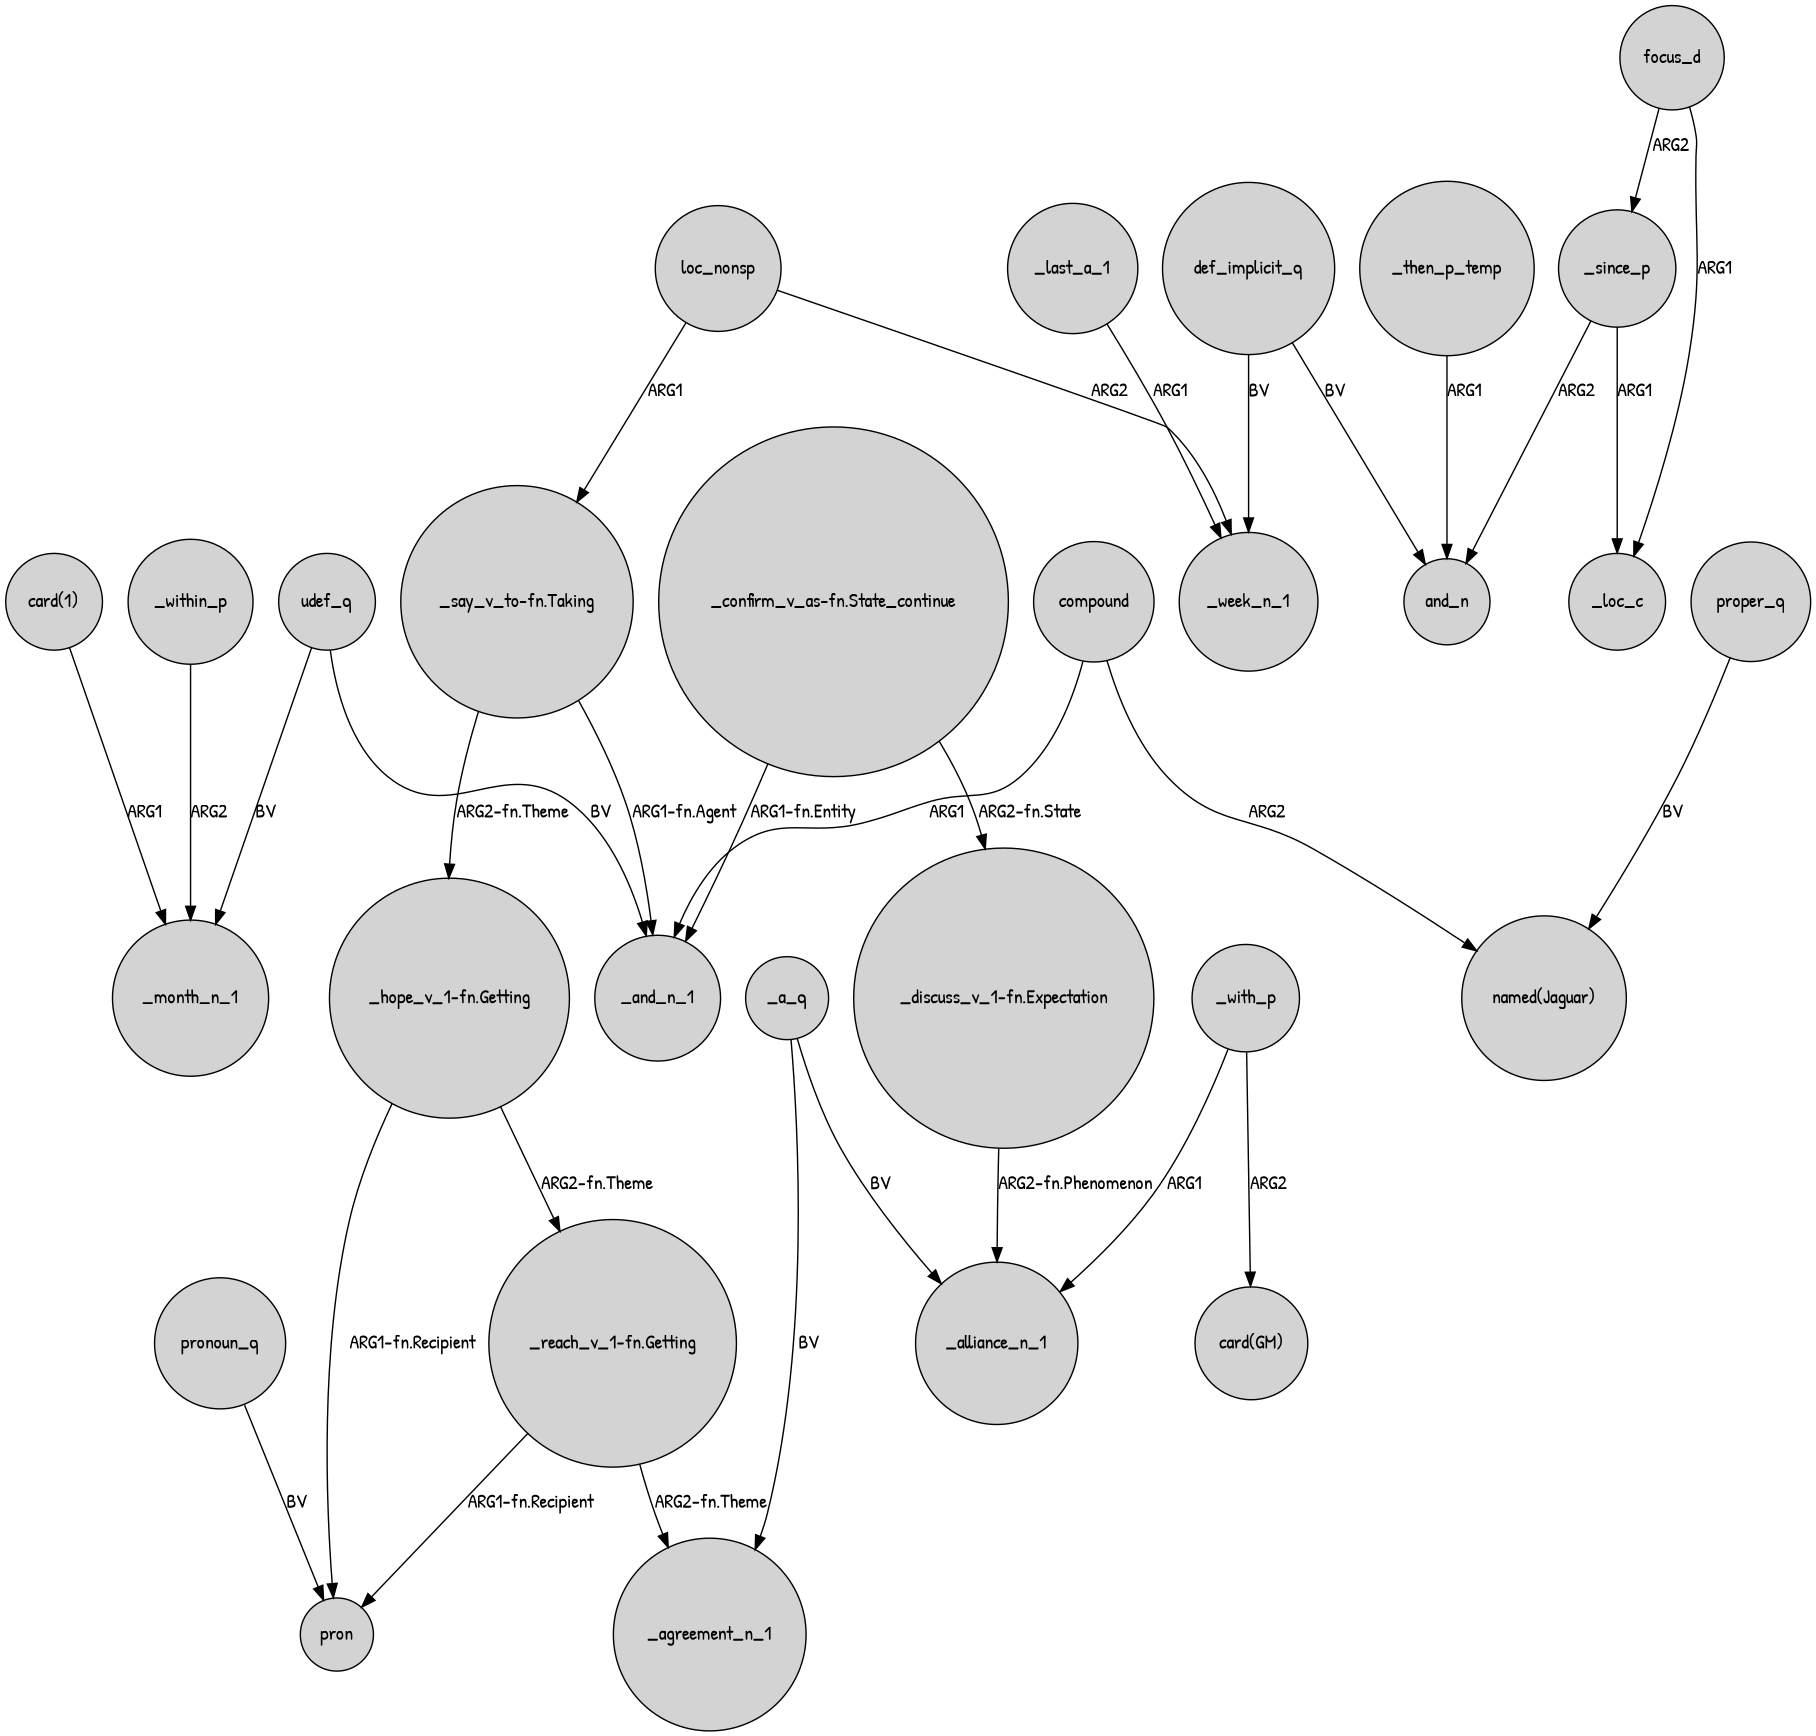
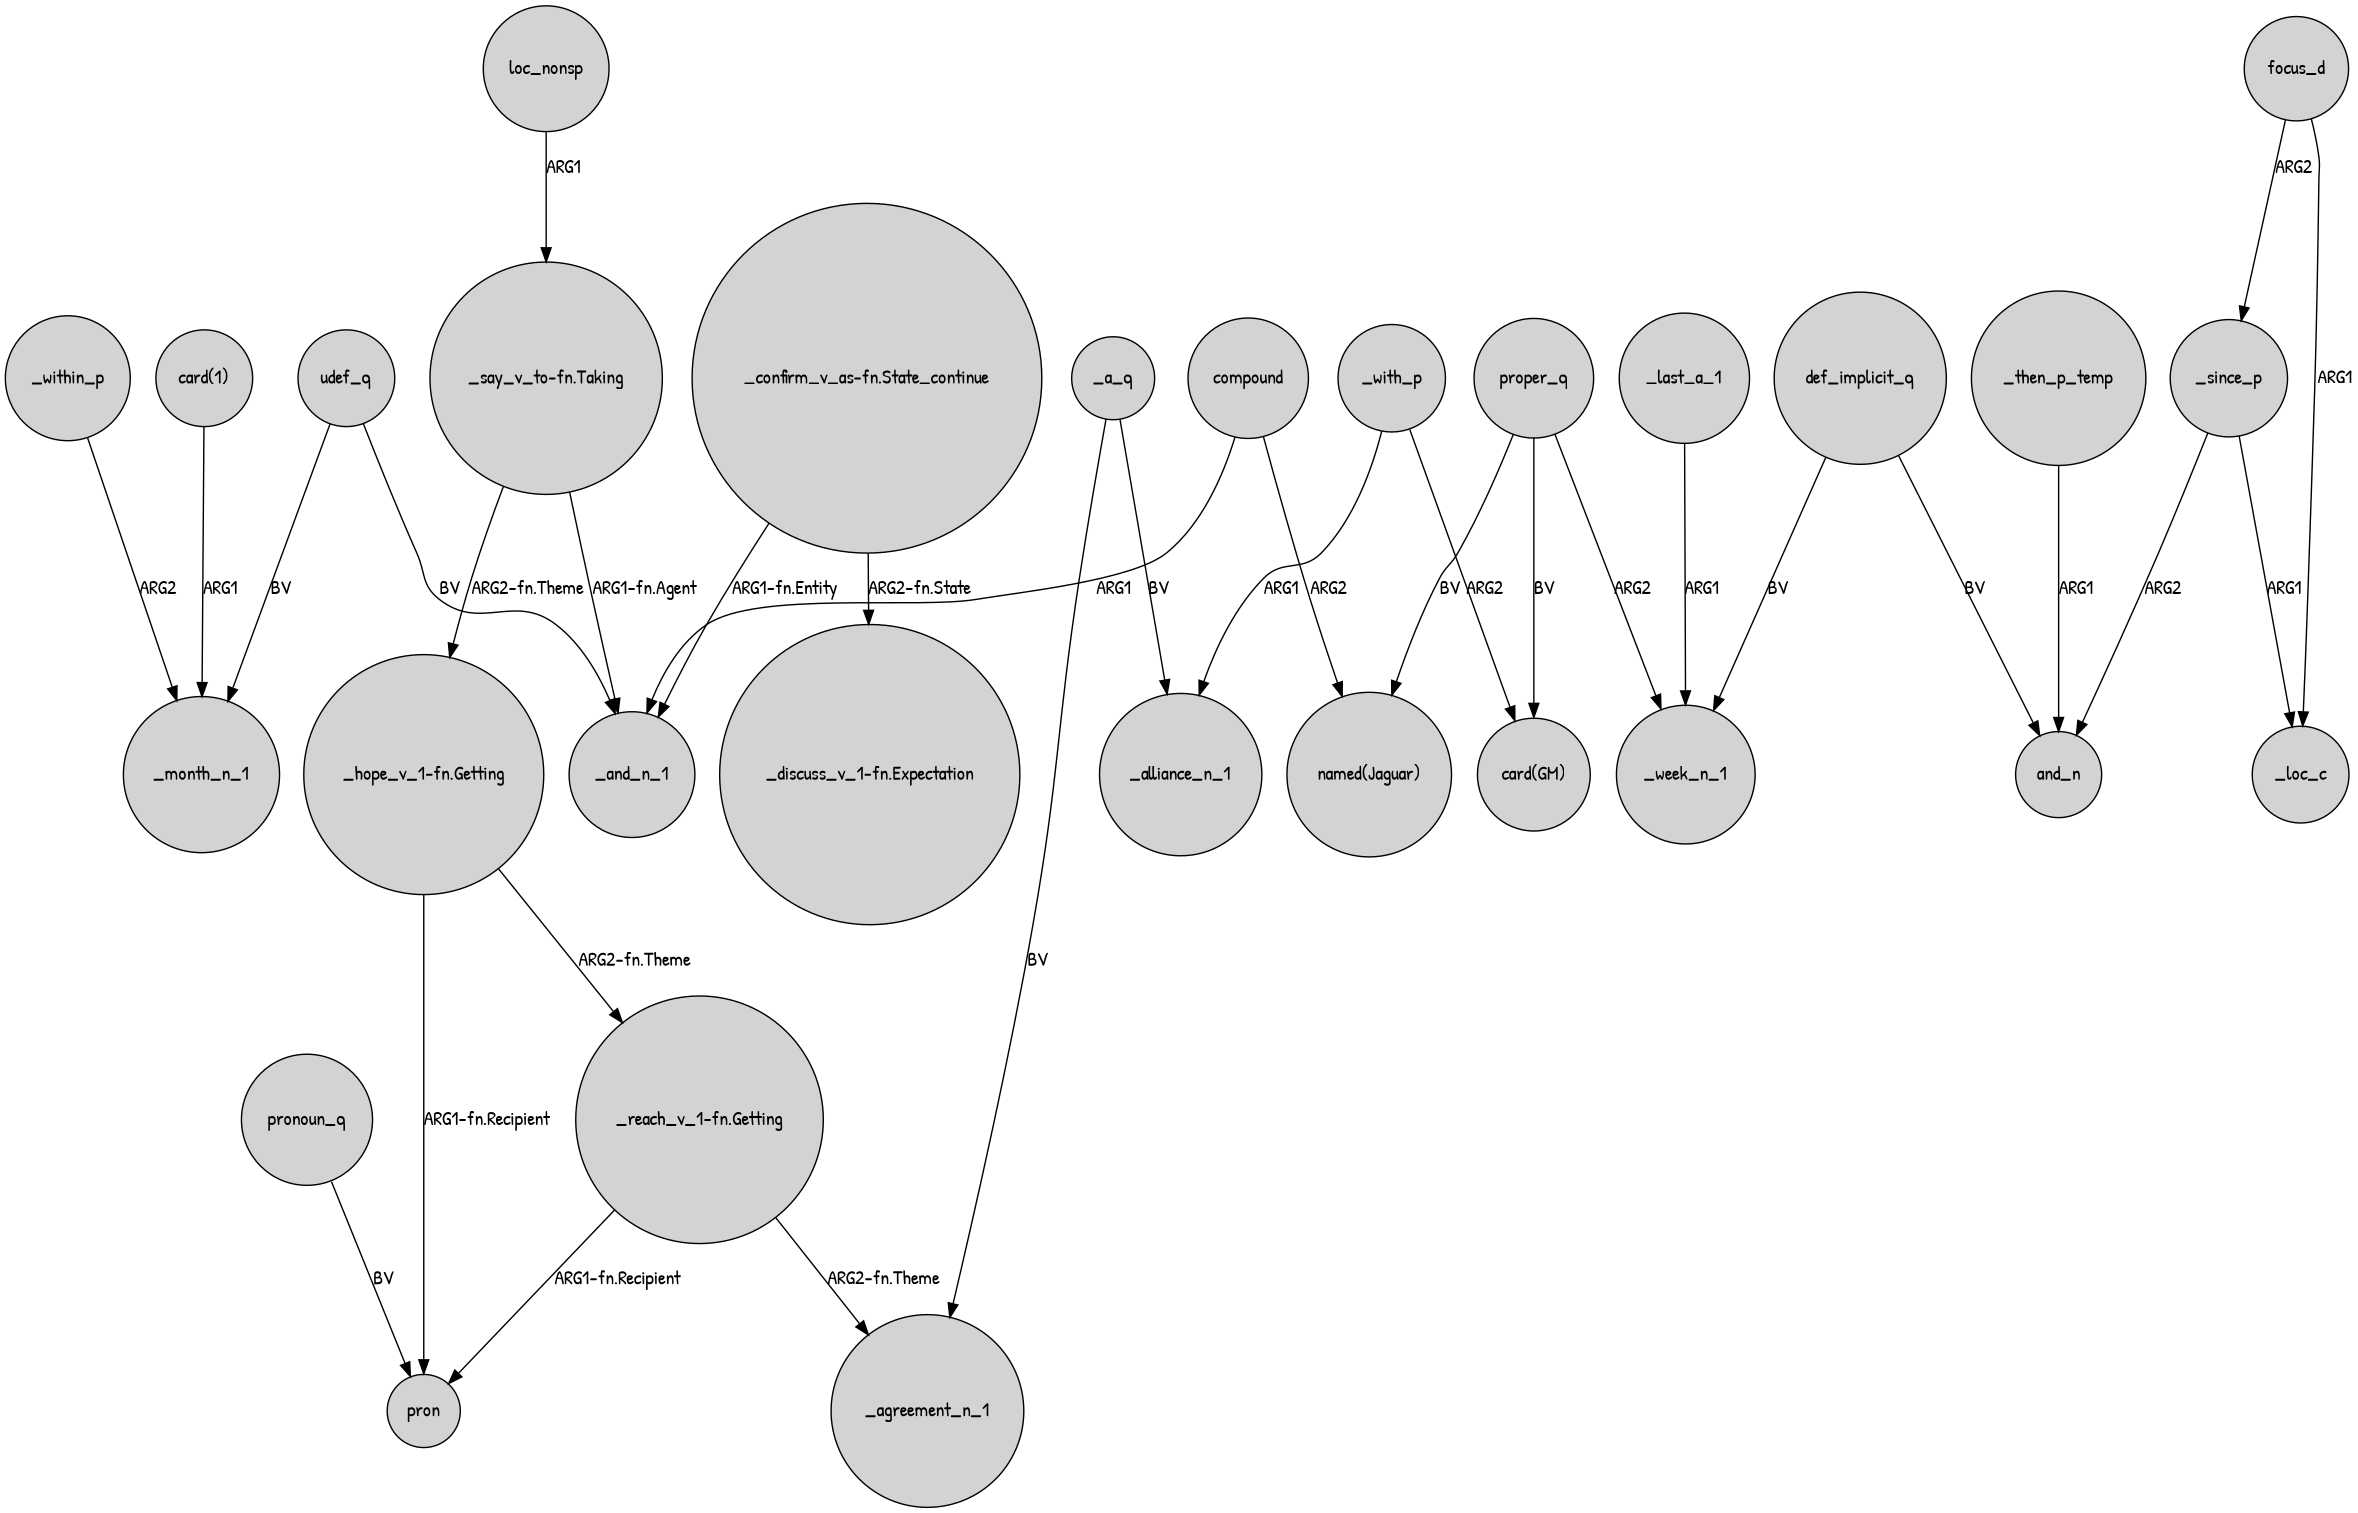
edge "loc_nonsp" -> "_week_n_1": now "proper_q" -> "_week_n_1"
edge "proper_q" -> "card(GM)": added, label "BV"
edge "_discuss_v_1-fn.Expectation" -> "_alliance_n_1": removed, label "ARG2-fn.Phenomenon"
